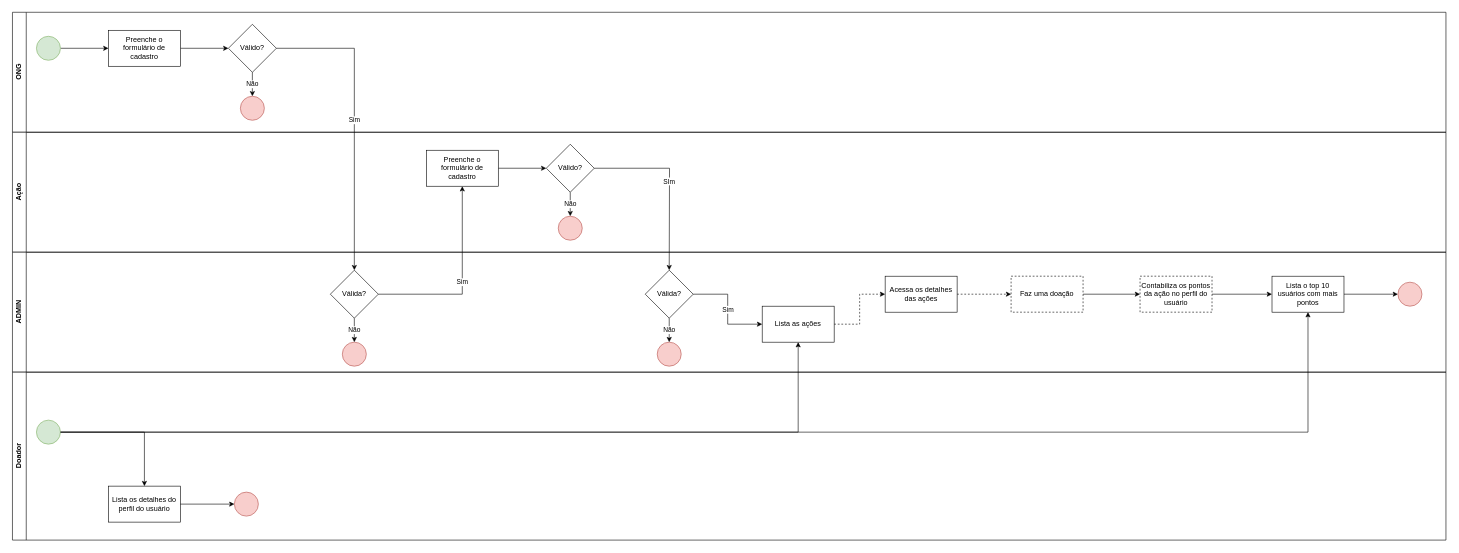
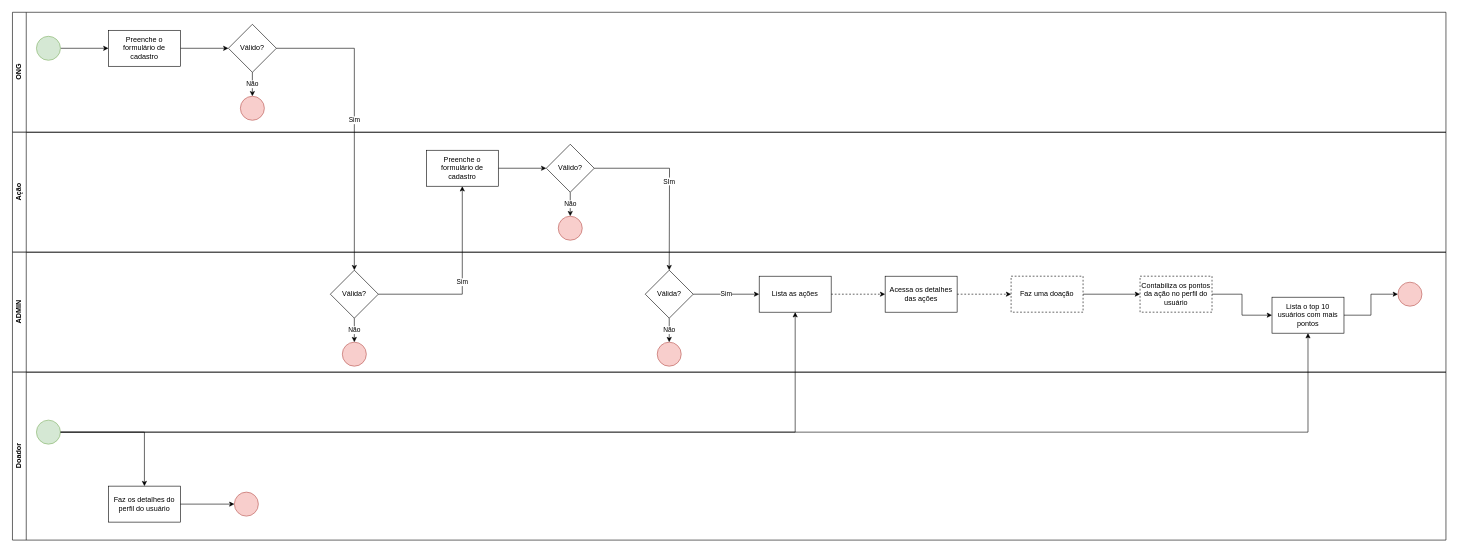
node "Lista o top 10 usuários com mais pontos": moved (1308, 294) -> (1308, 315)
node "Lista as ações": moved (798, 324) -> (795, 294)
node "Lista os detalhes do perfil do usuário": label "Lista os detalhes do perfil do usuário" -> "Faz os detalhes do perfil do usuário"
